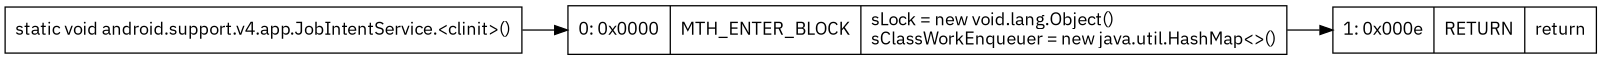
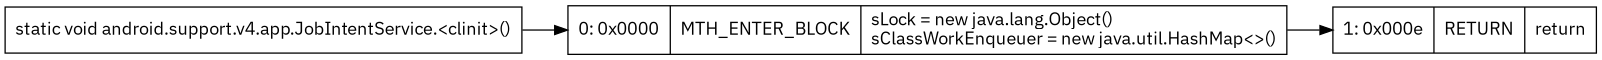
node "0: 0x0000": text "sLock = new void.lang.Object()" -> "sLock = new java.lang.Object()"
